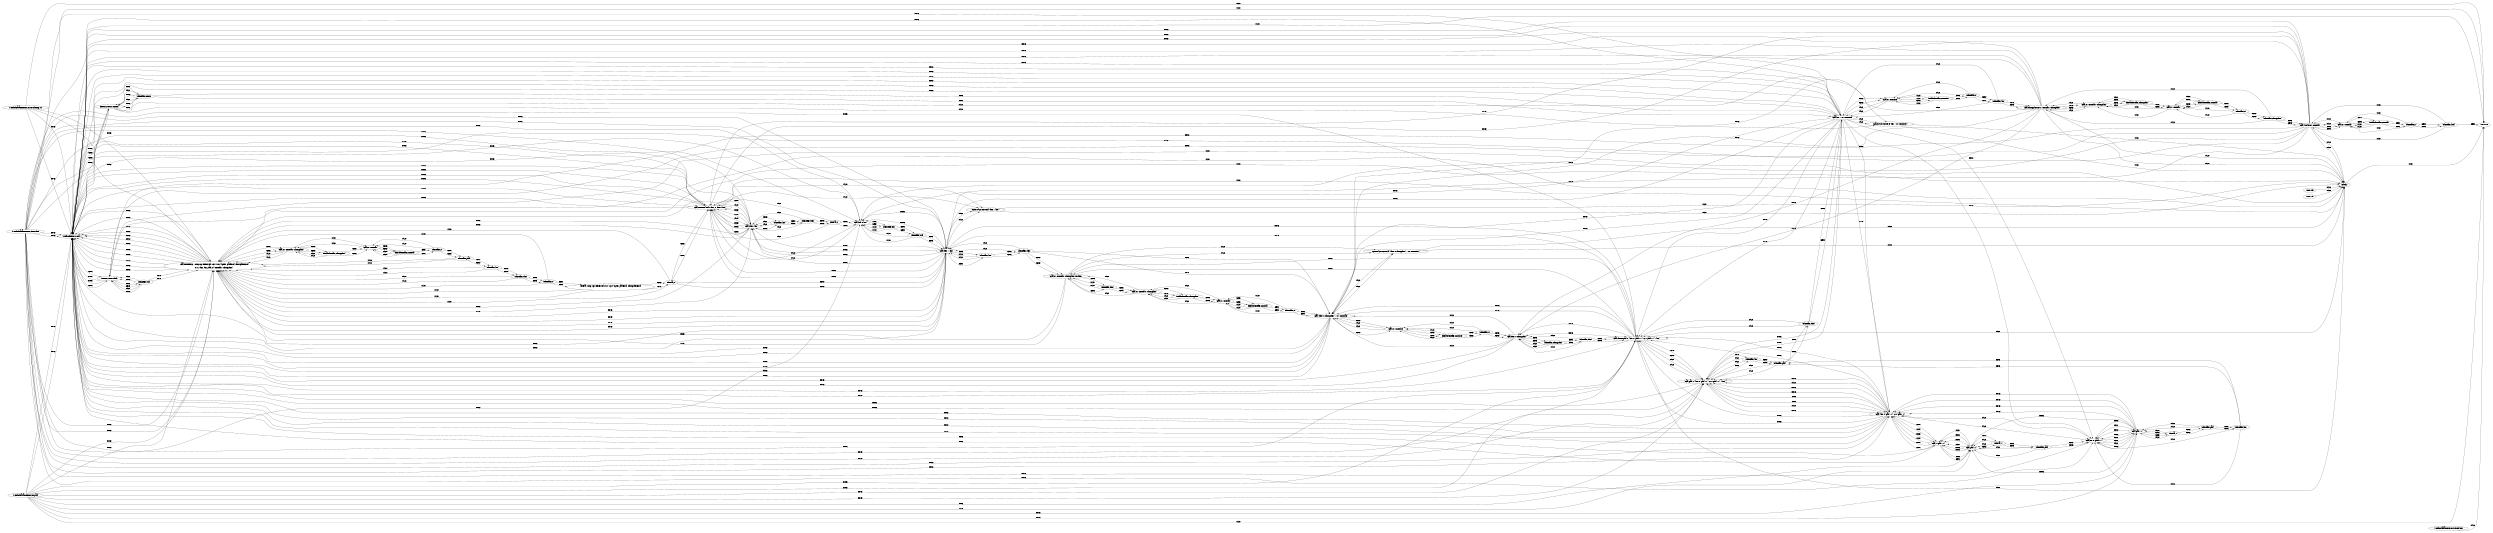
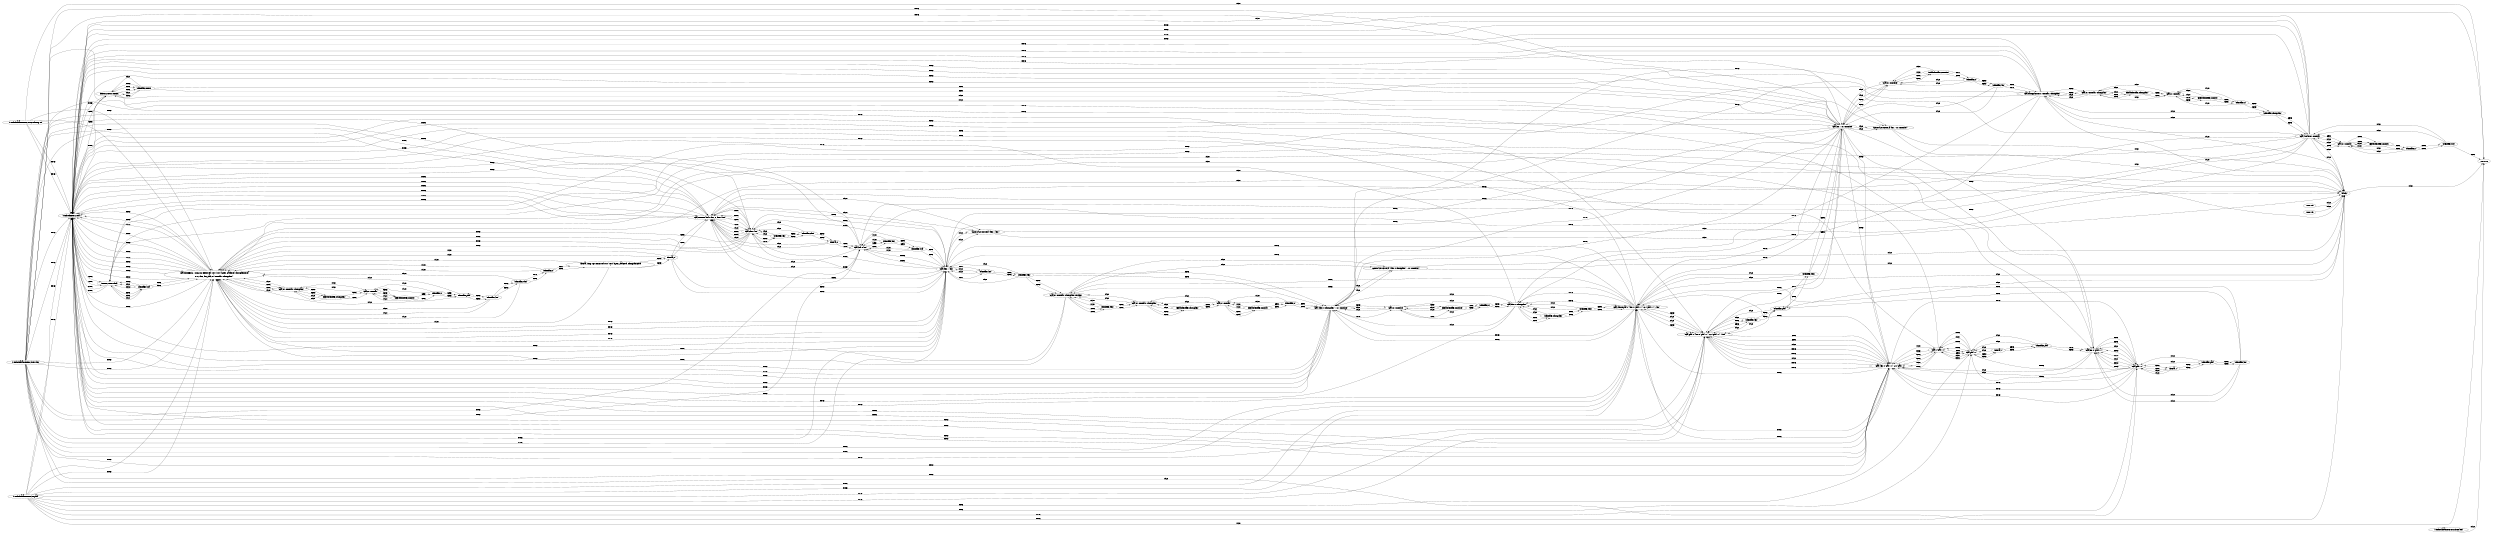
edge "(MethodParameterIn,size_t len)" -> "1000100": now "(MethodParameterIn,size_t len)" -> "(Block,)"
